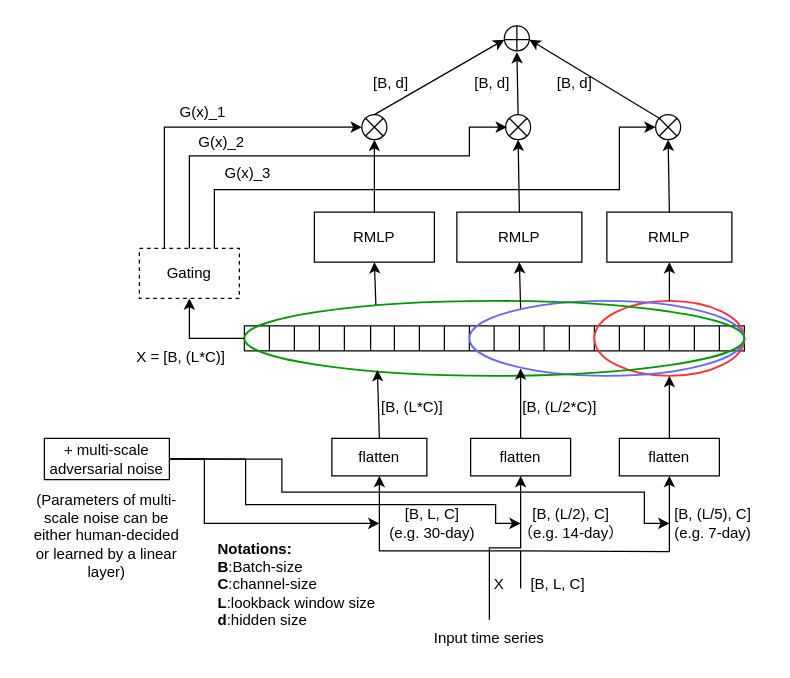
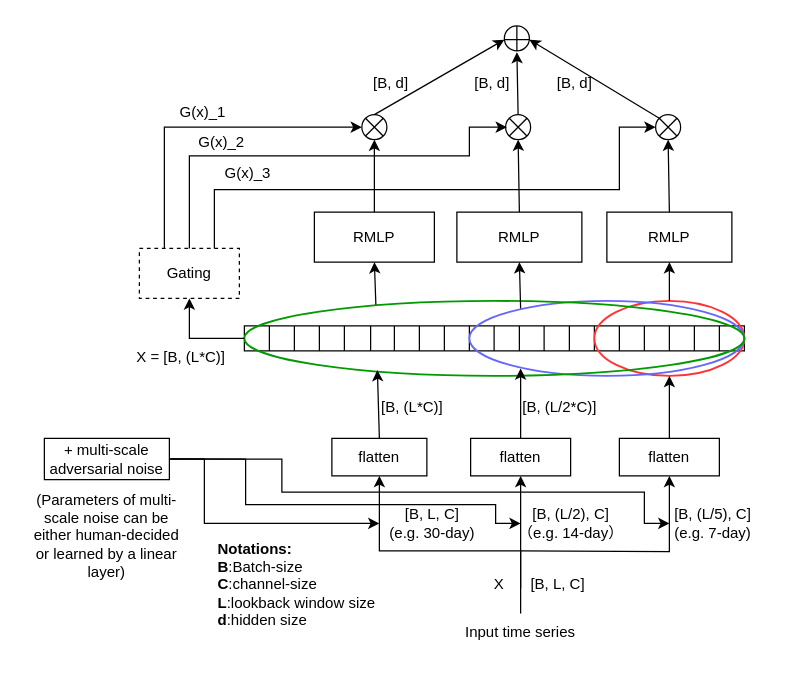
node "Input time series": moved (489, 638) -> (521, 632)
